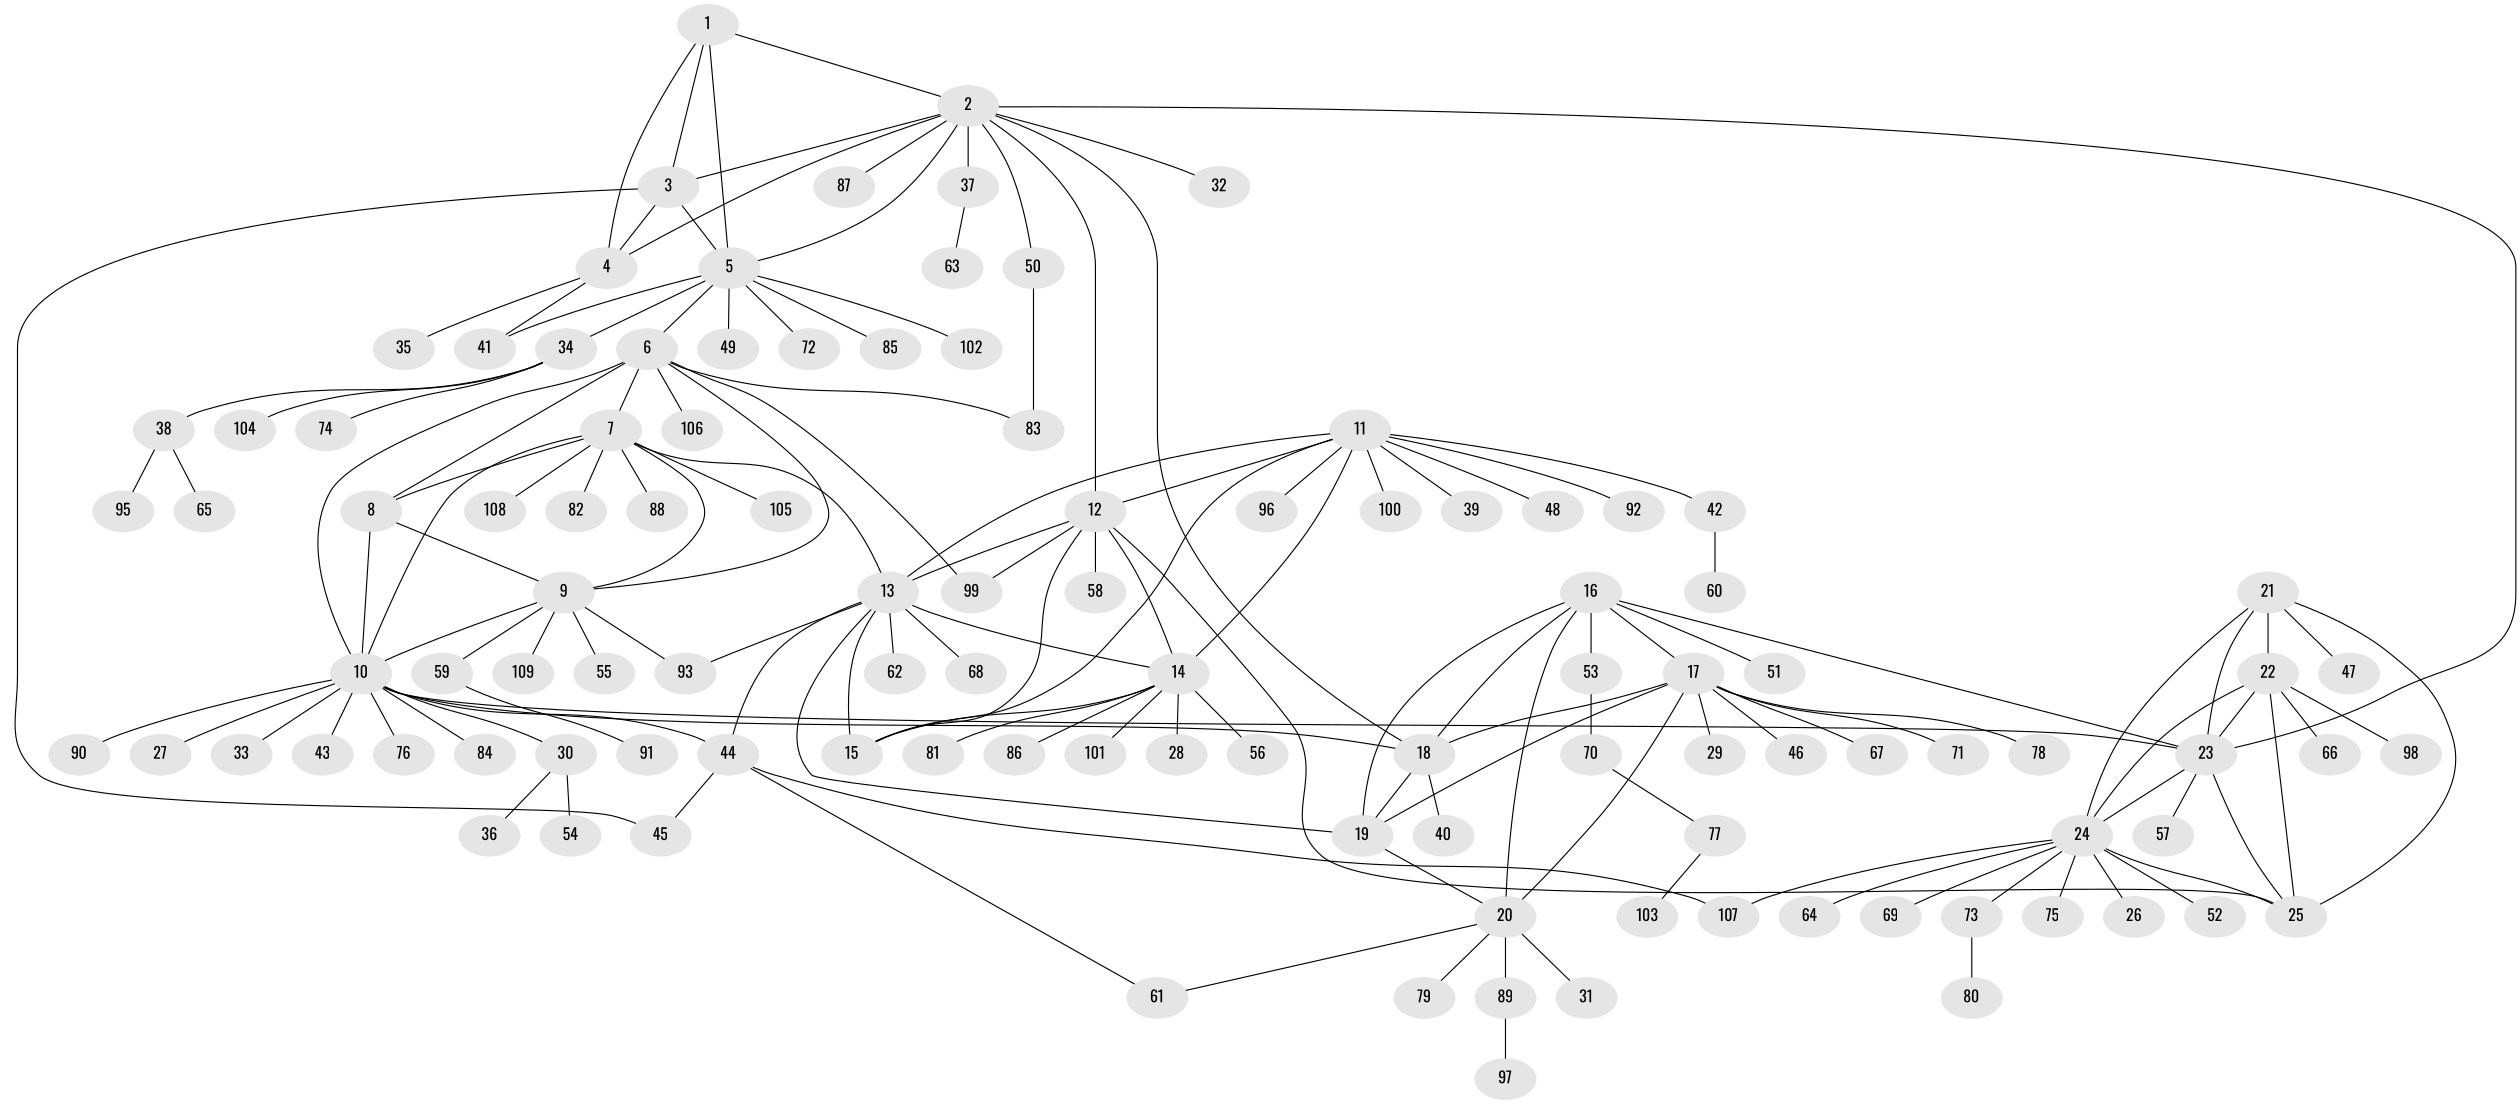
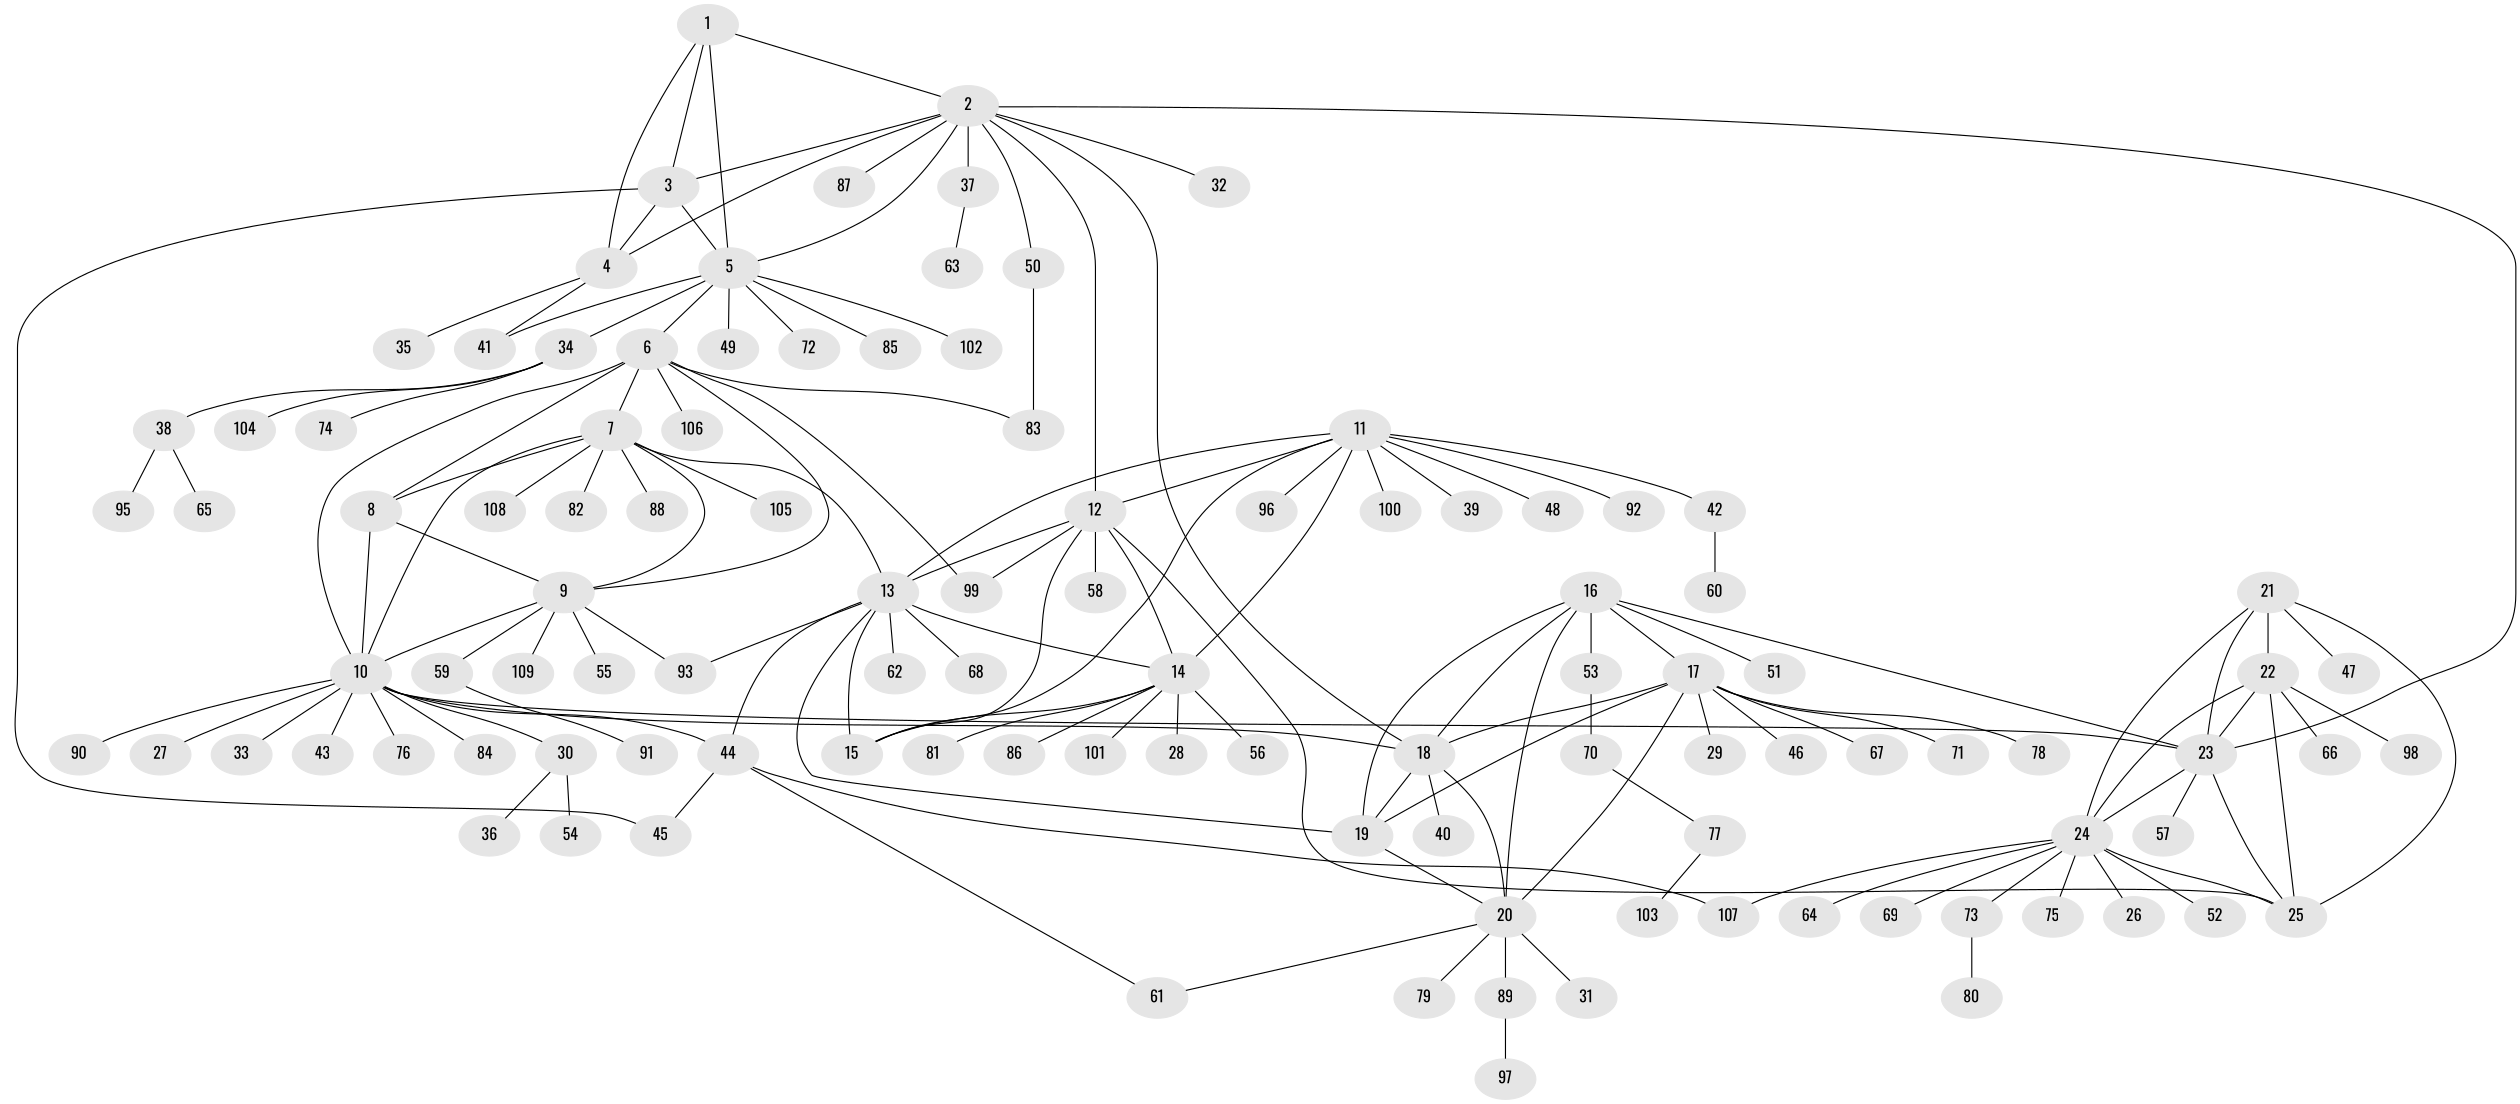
edge "18" -- "20": added
